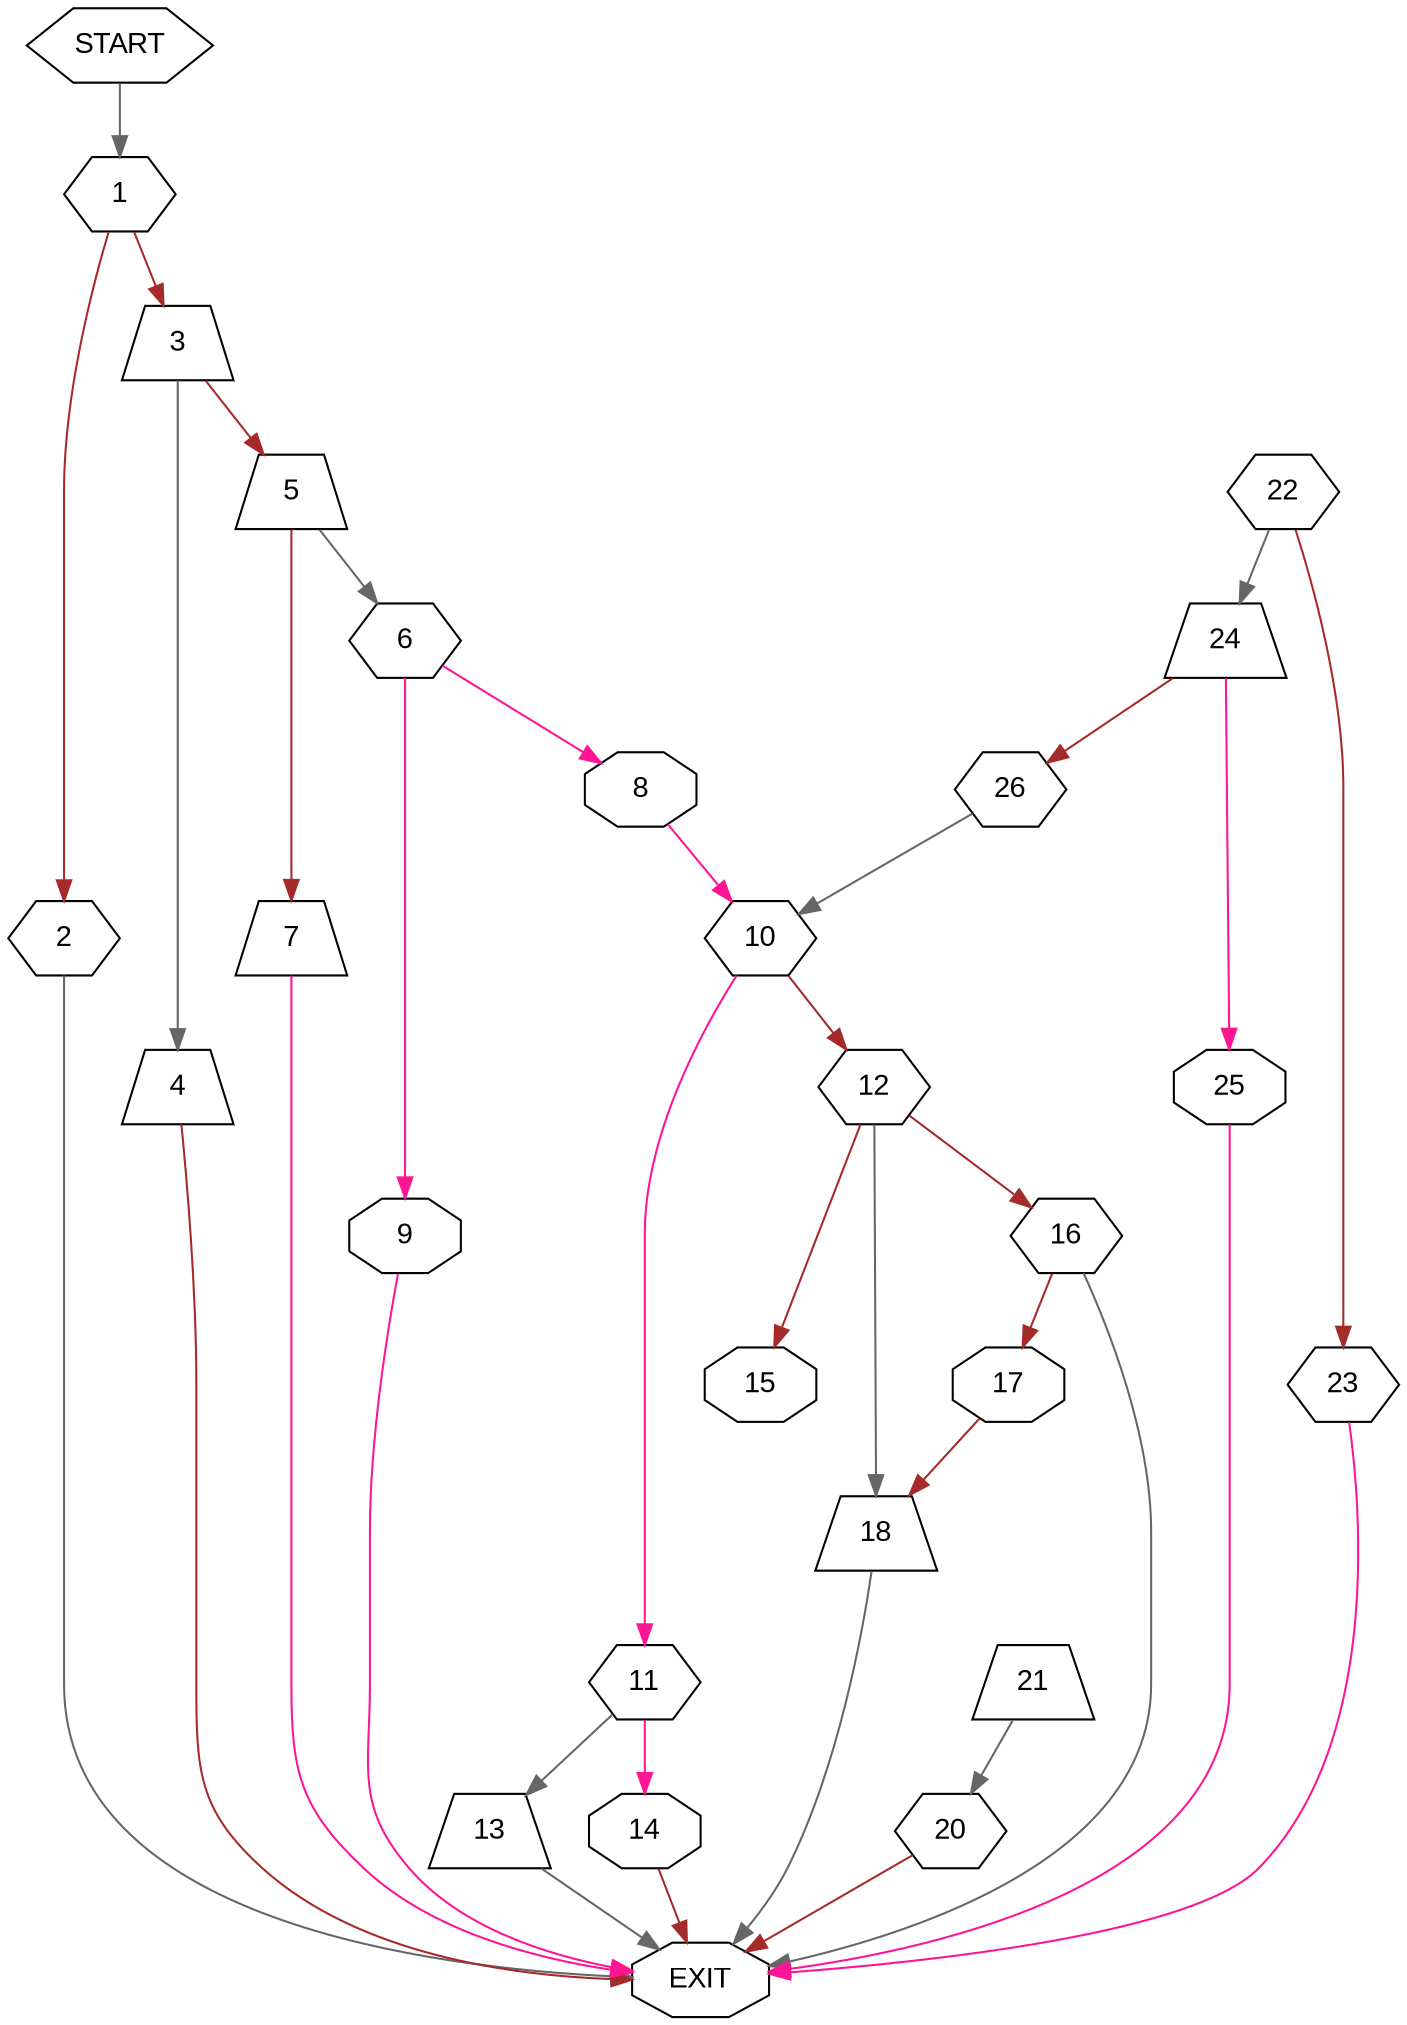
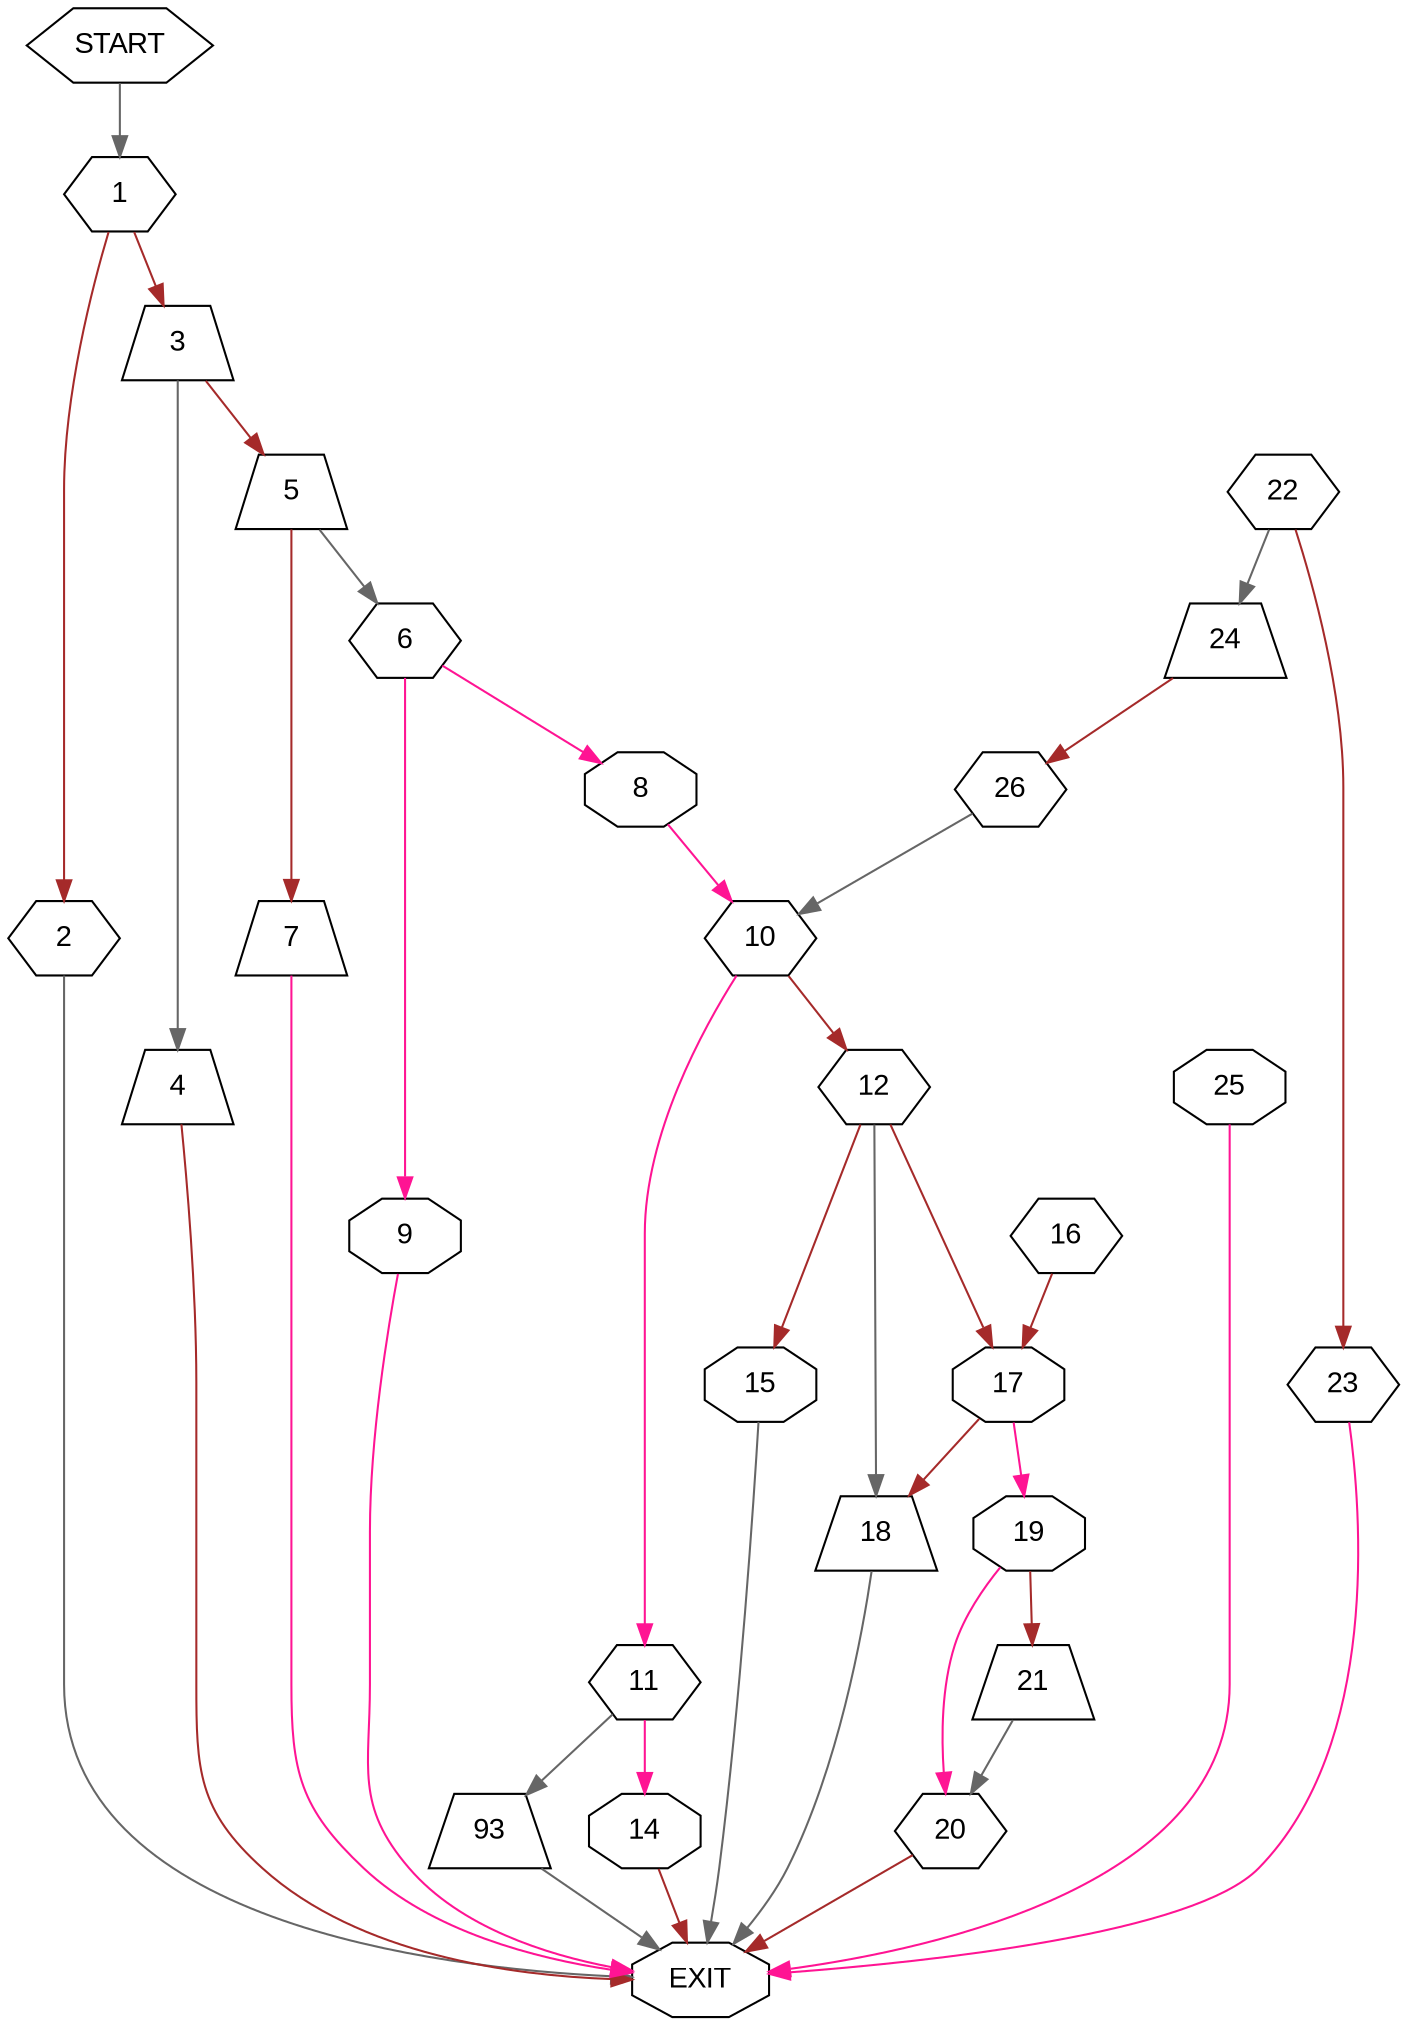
edge "24" -> "25": removed
edge "12" -> "16": now "12" -> "17"
node "19": added
edge "16" -> "EXIT": now "15" -> "EXIT"
node "13": label "13" -> "93"
